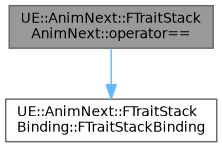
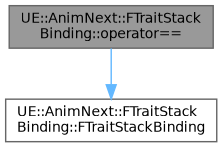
node "UE::AnimNext::FTraitStack AnimNext::operator==": label "UE::AnimNext::FTraitStack AnimNext::operator==" -> "UE::AnimNext::FTraitStack Binding::operator=="
